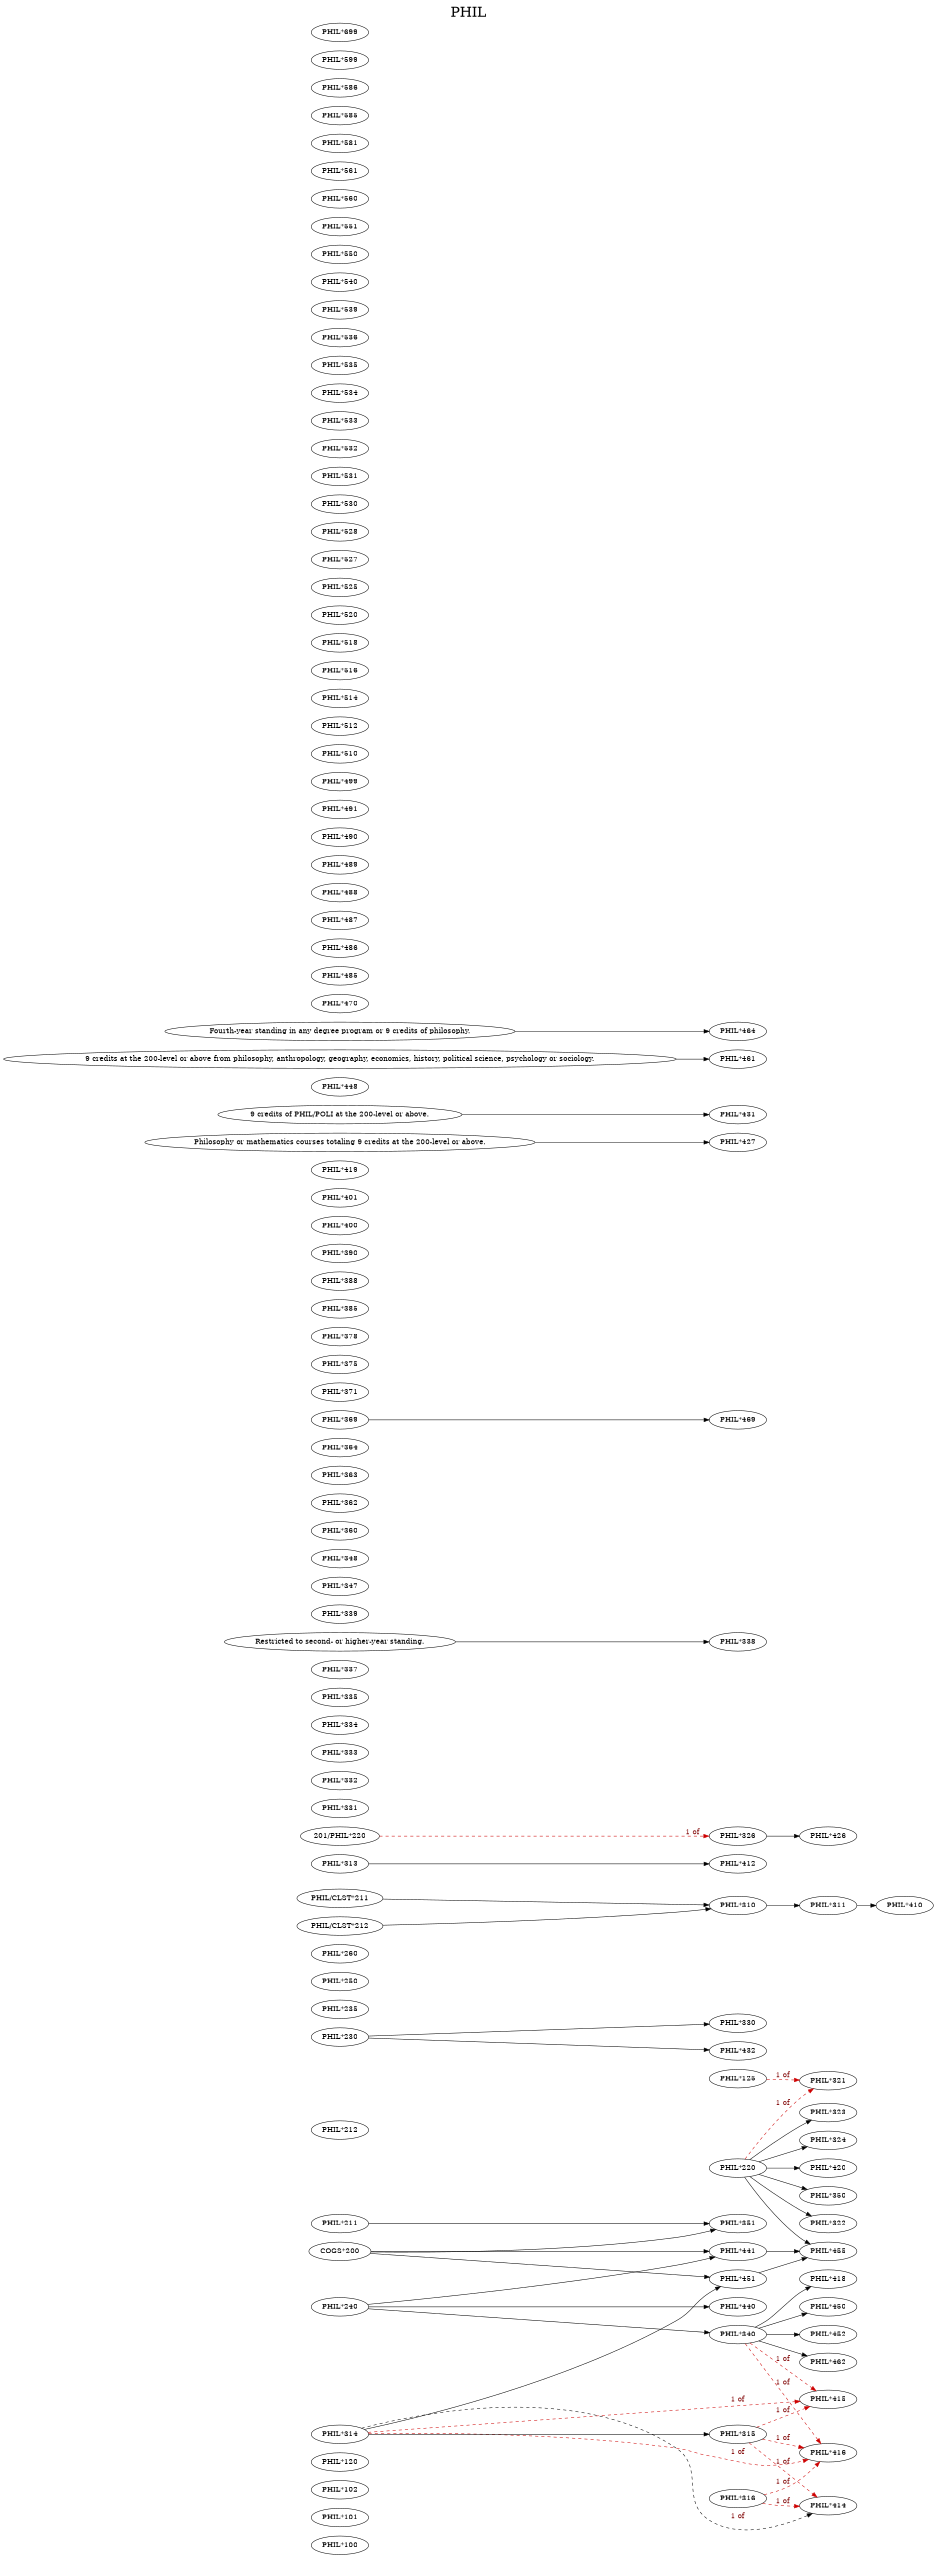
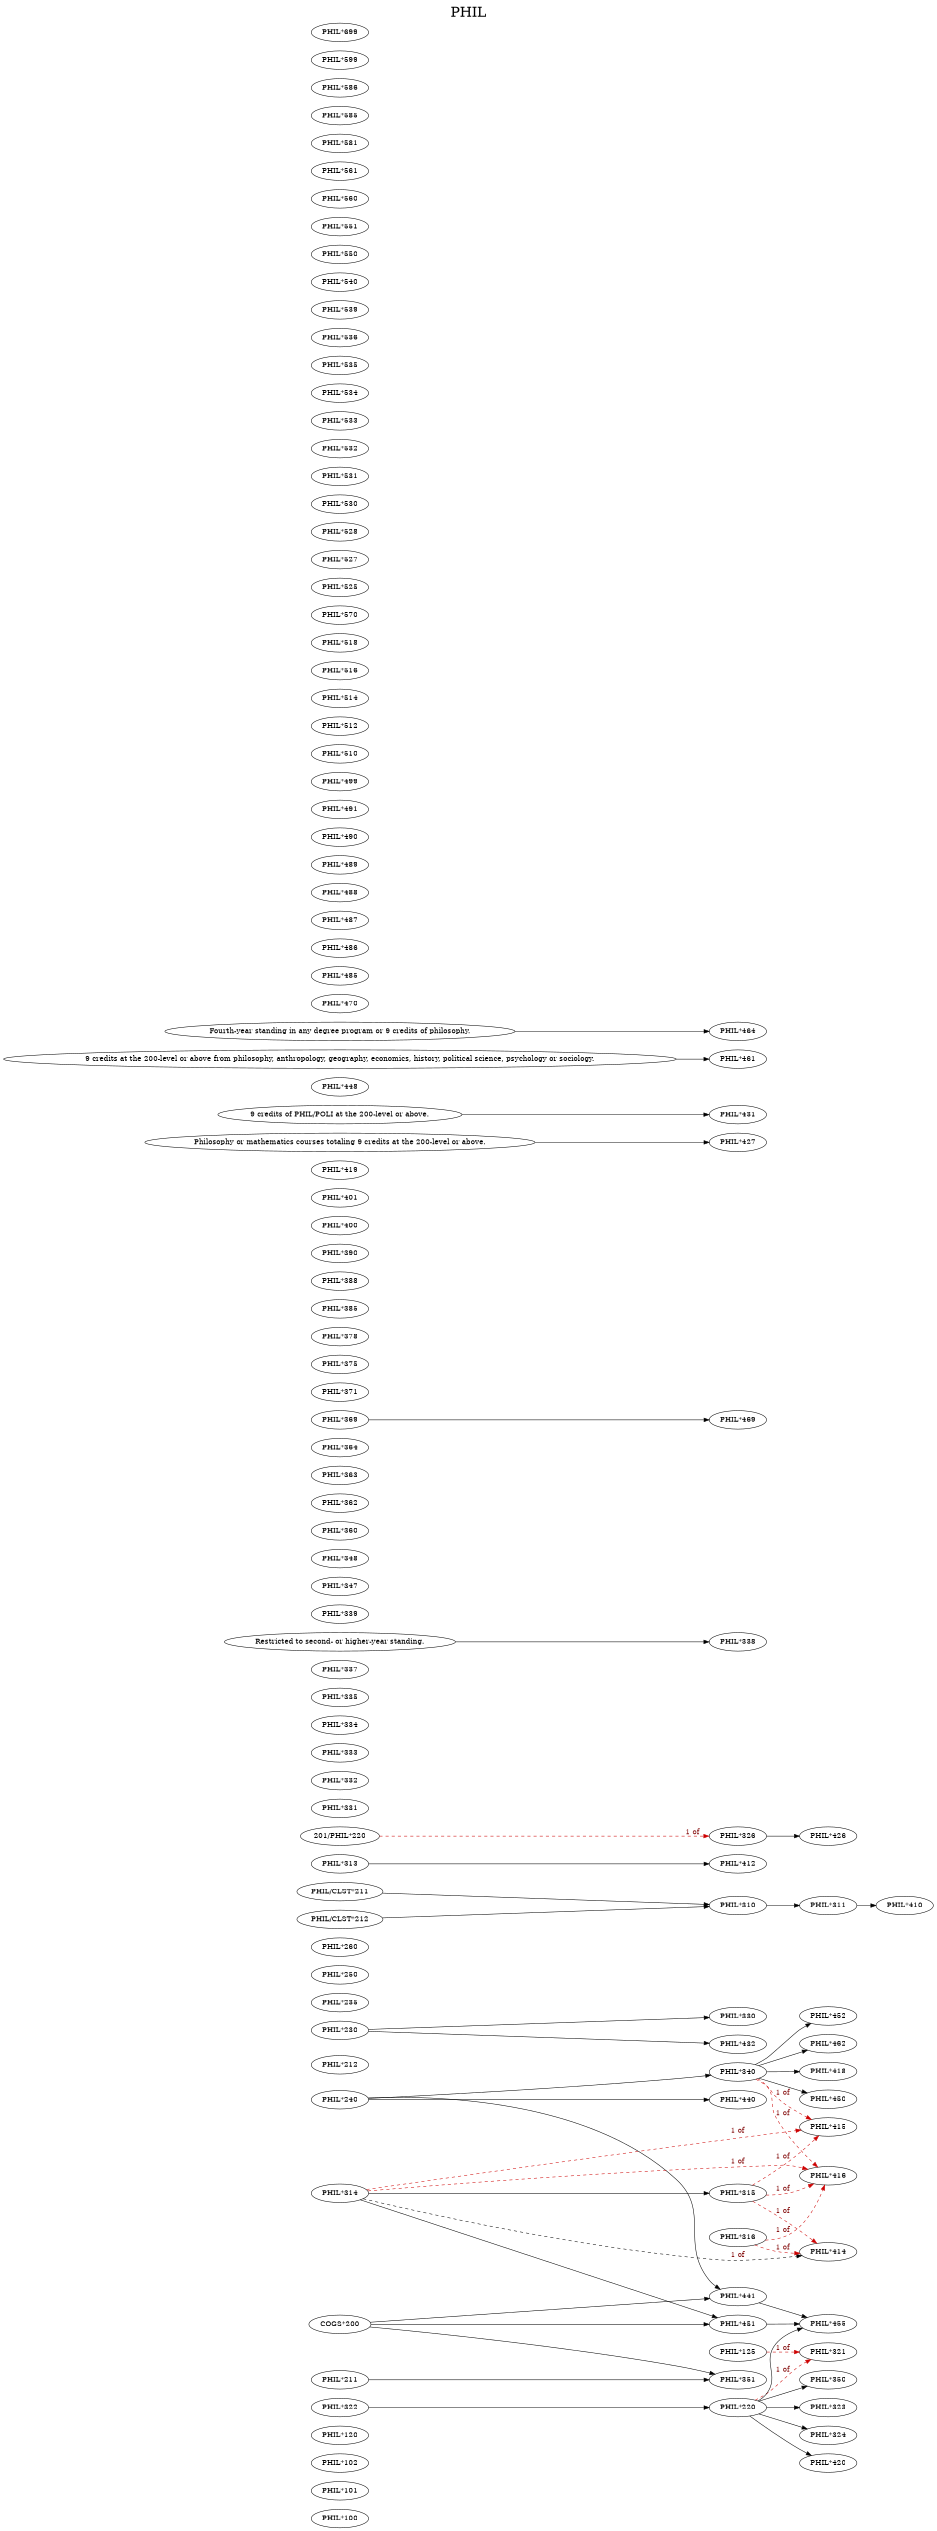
node "PHIL*520": label "PHIL*520" -> "PHIL*570"
edge "PHIL*220" -> "PHIL*322": reversed
